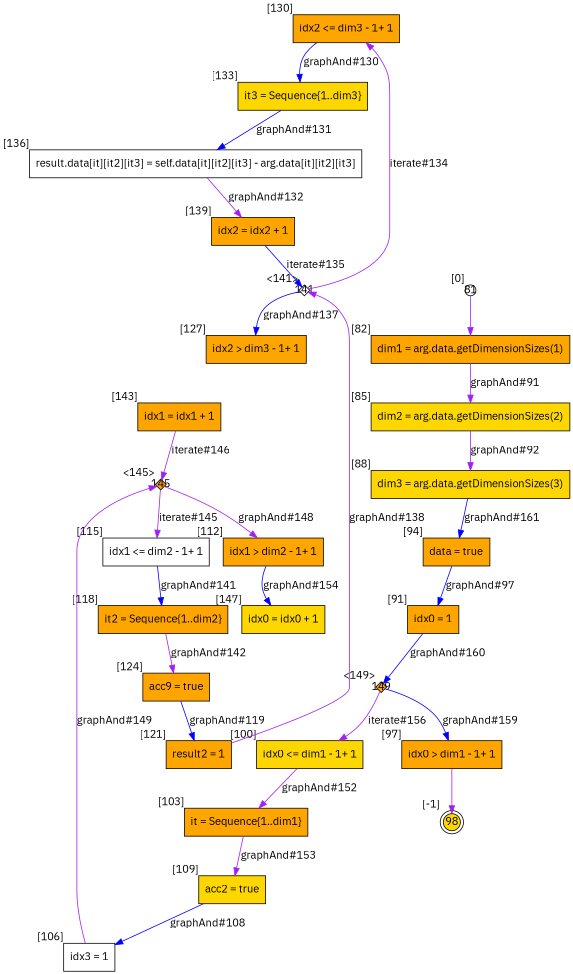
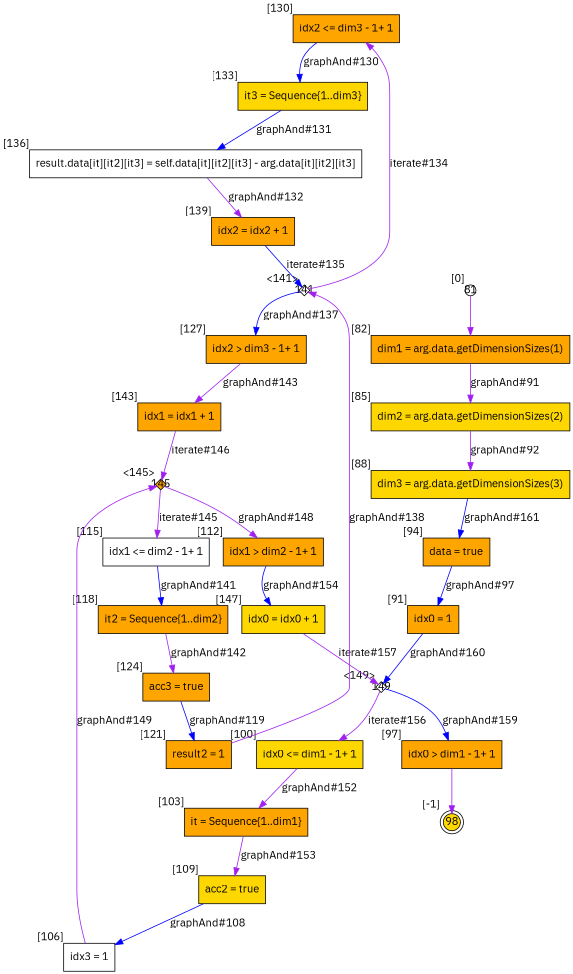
edge "idx2 > dim3 - 1+ 1 [127]" -> "idx1 = idx1 + 1 [143]": added, label "graphAnd#143"
edge "idx0 = idx0 + 1 [147]" -> "149 <149>": added, label "iterate#157"
node "acc9 = true [124]": label "acc9 = true [124]" -> "acc3 = true [124]"
node "149 <149>": fillcolor orange -> white
